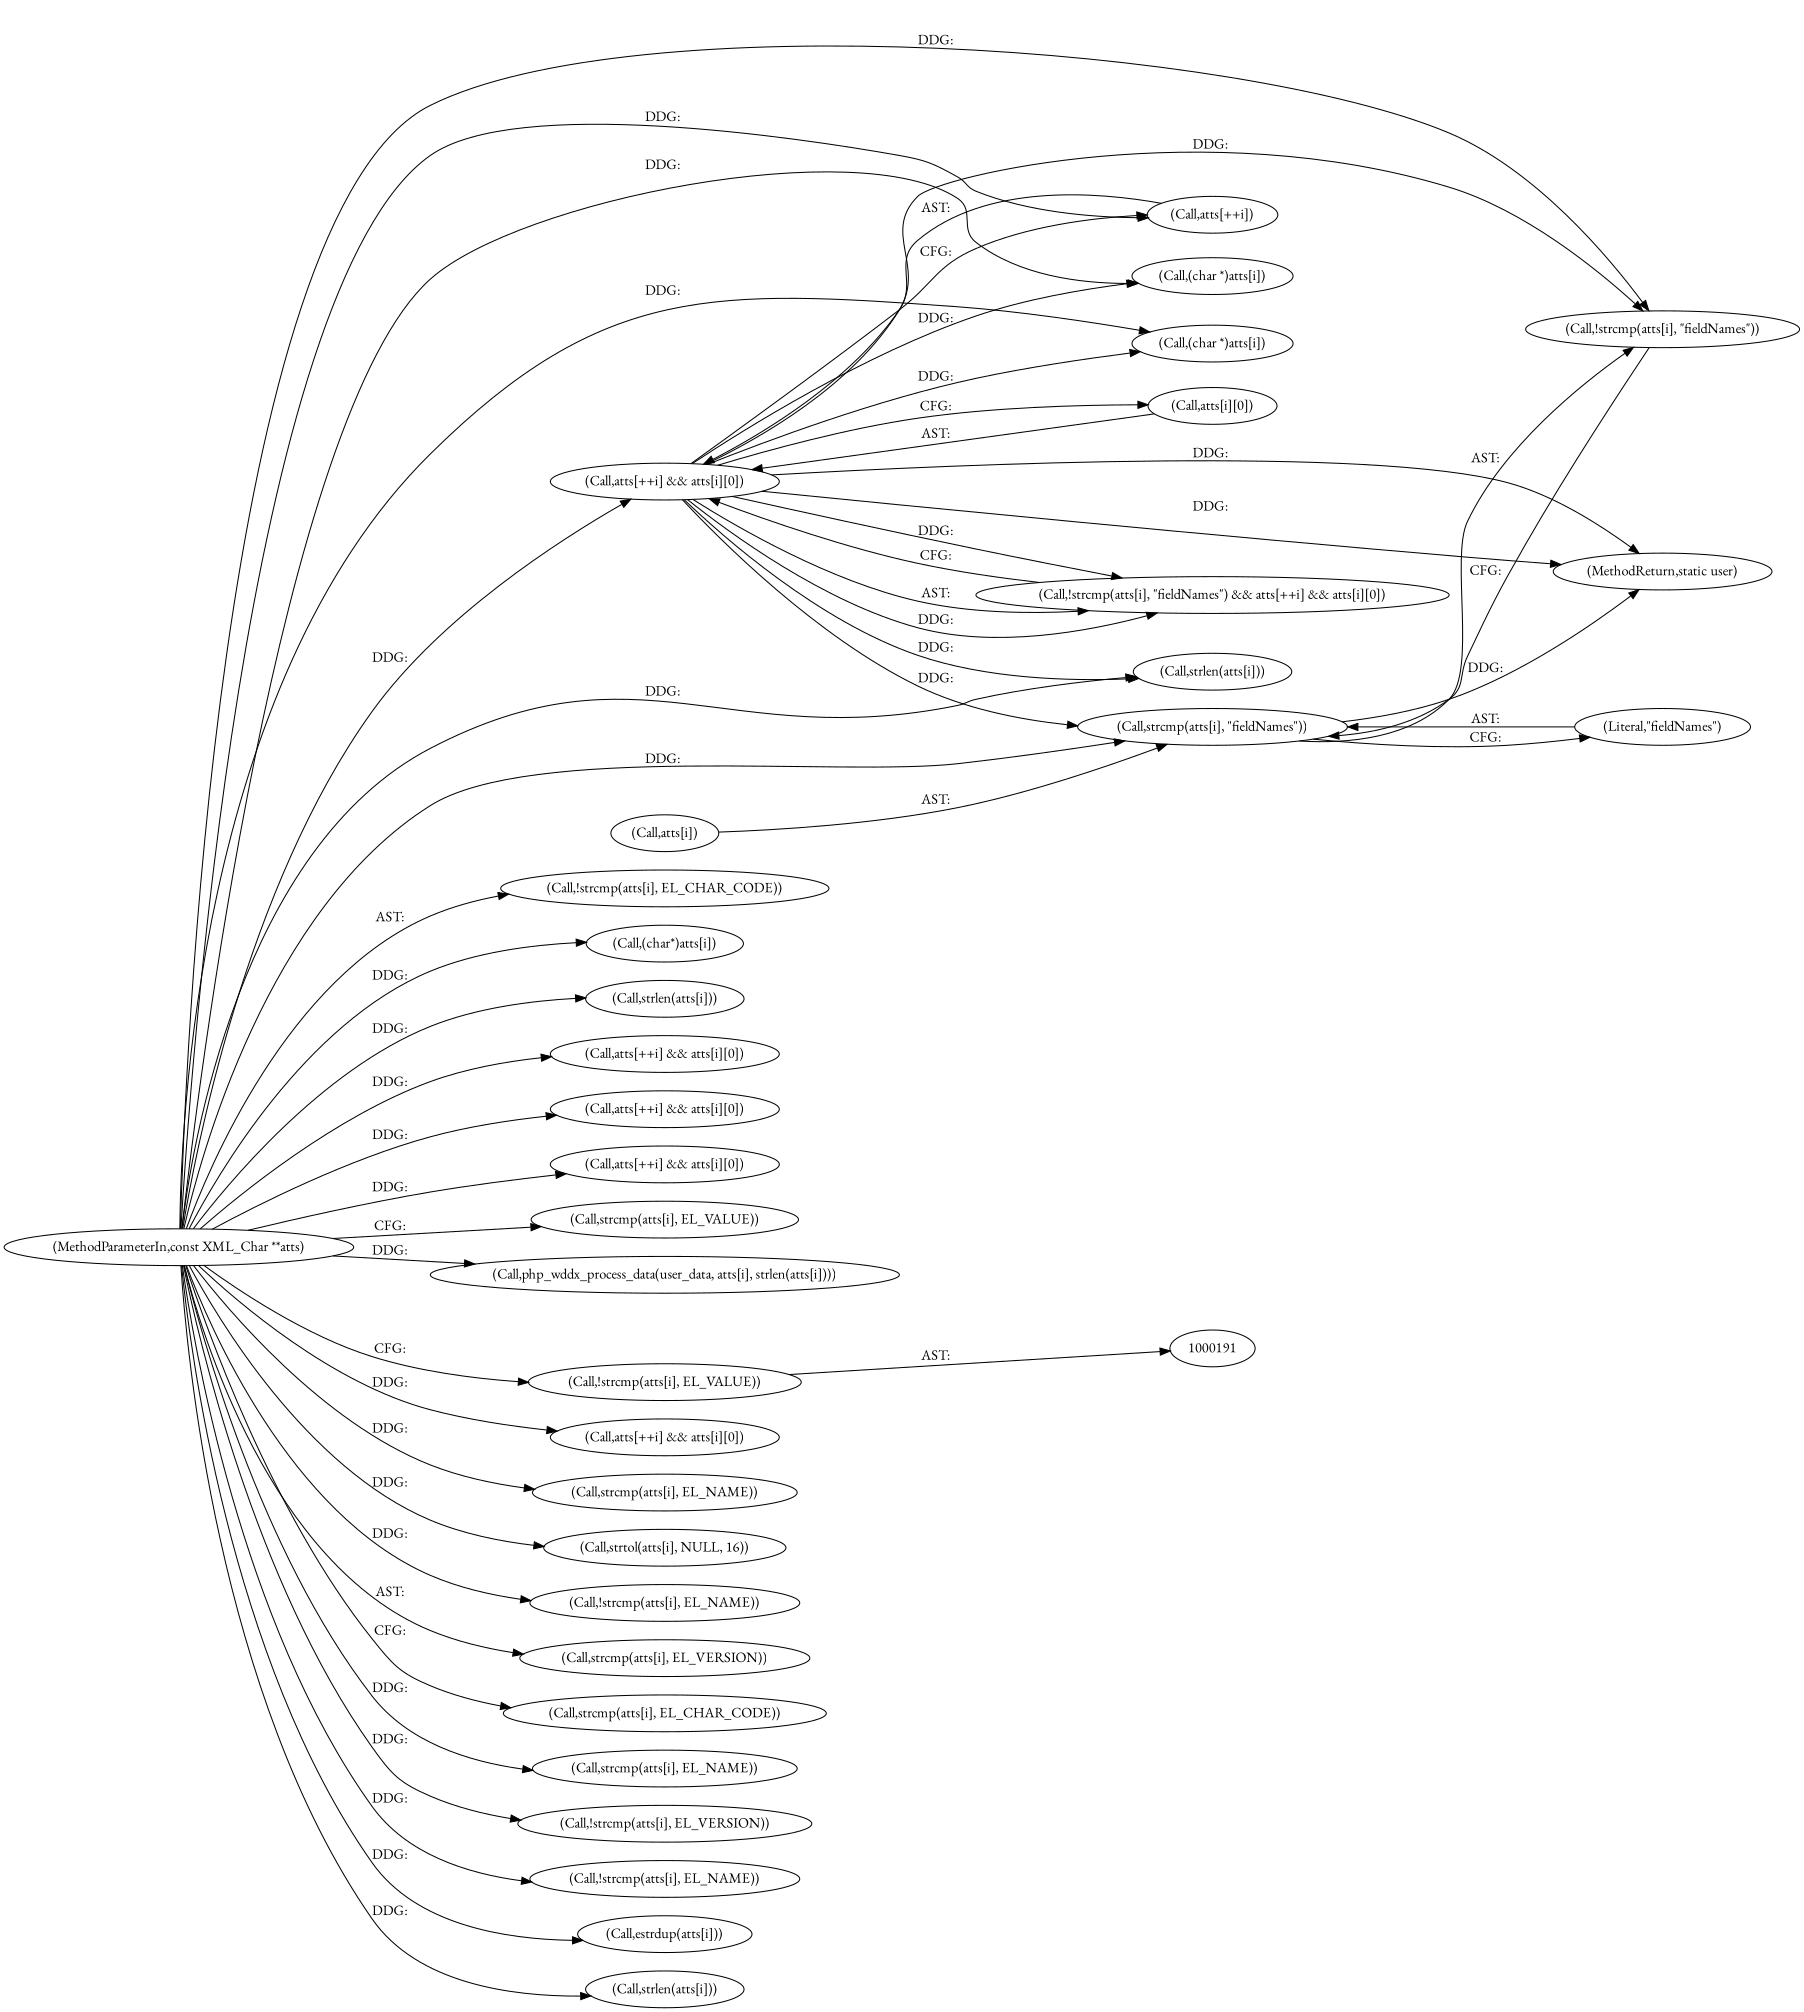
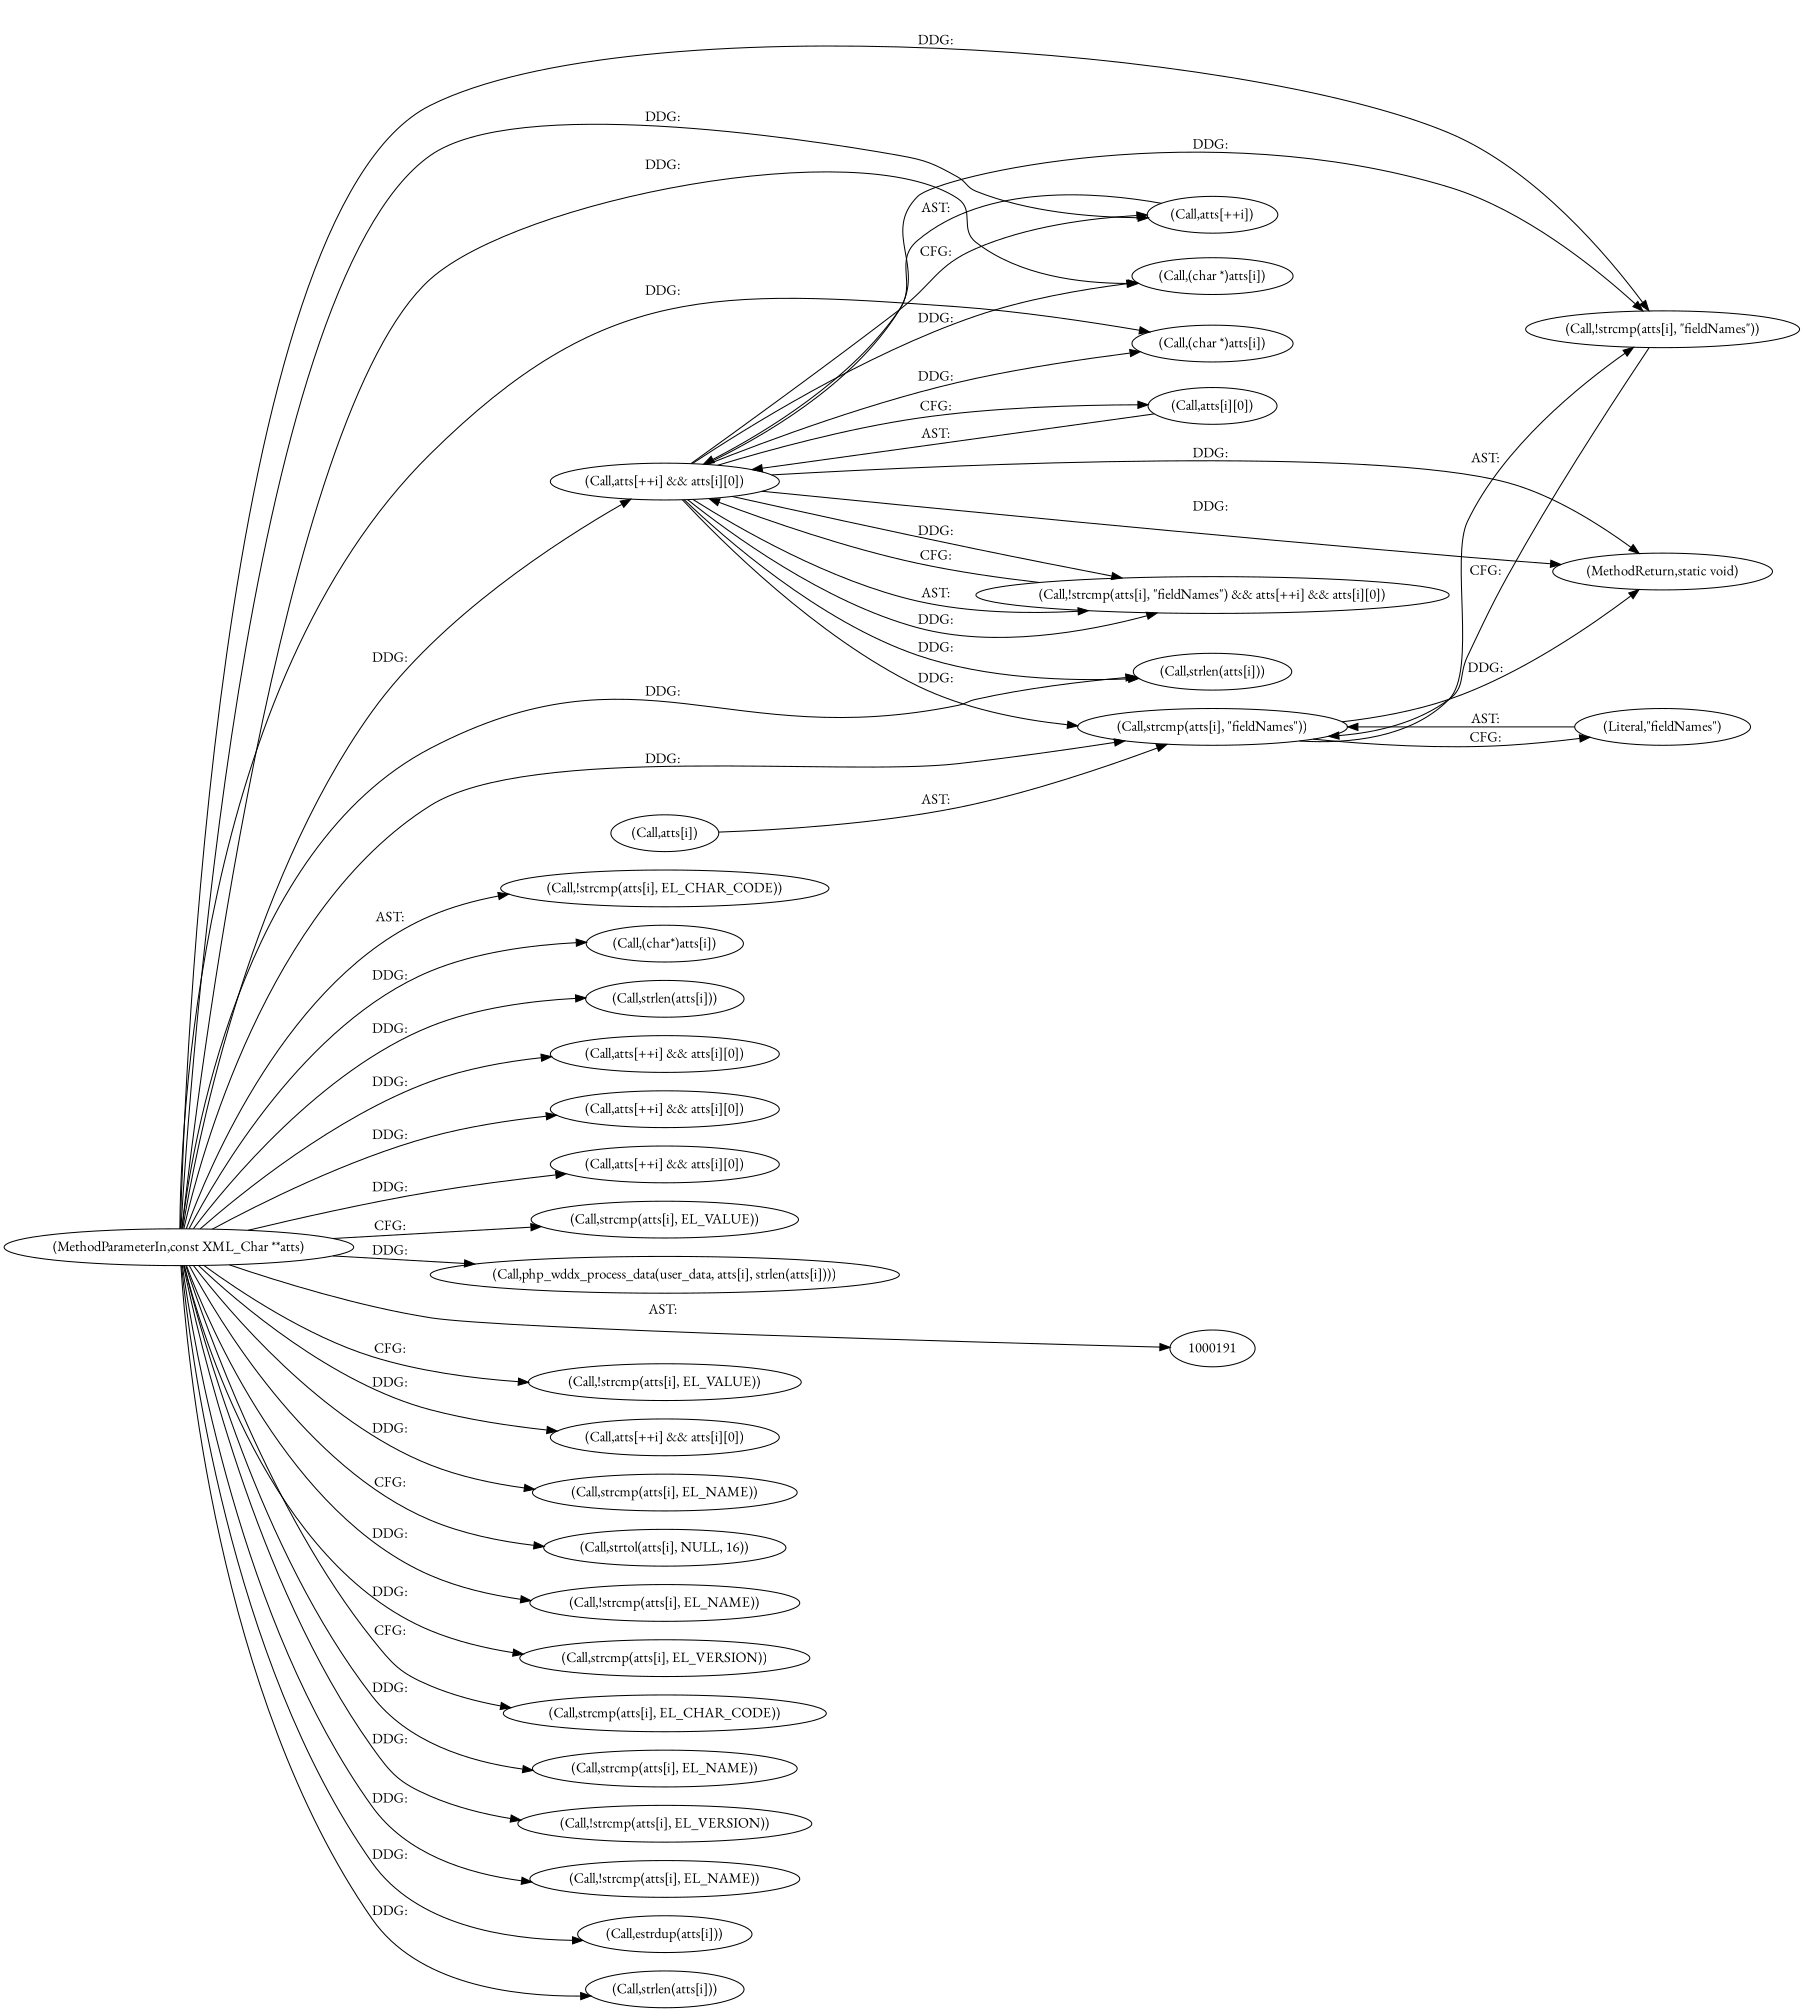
node "(MethodReturn,static user)": label "(MethodReturn,static user)" -> "(MethodReturn,static void)"
edge "(Call,!strcmp(atts[i], EL_VALUE))" -> "1000191": now "(MethodParameterIn,const XML_Char **atts)" -> "1000191"
edge "(MethodParameterIn,const XML_Char **atts)" -> "(Call,strtol(atts[i], NULL, 16))": label "DDG: " -> "CFG: "
edge "(MethodParameterIn,const XML_Char **atts)" -> "(Call,strcmp(atts[i], EL_VERSION))": label "AST: " -> "DDG: "
